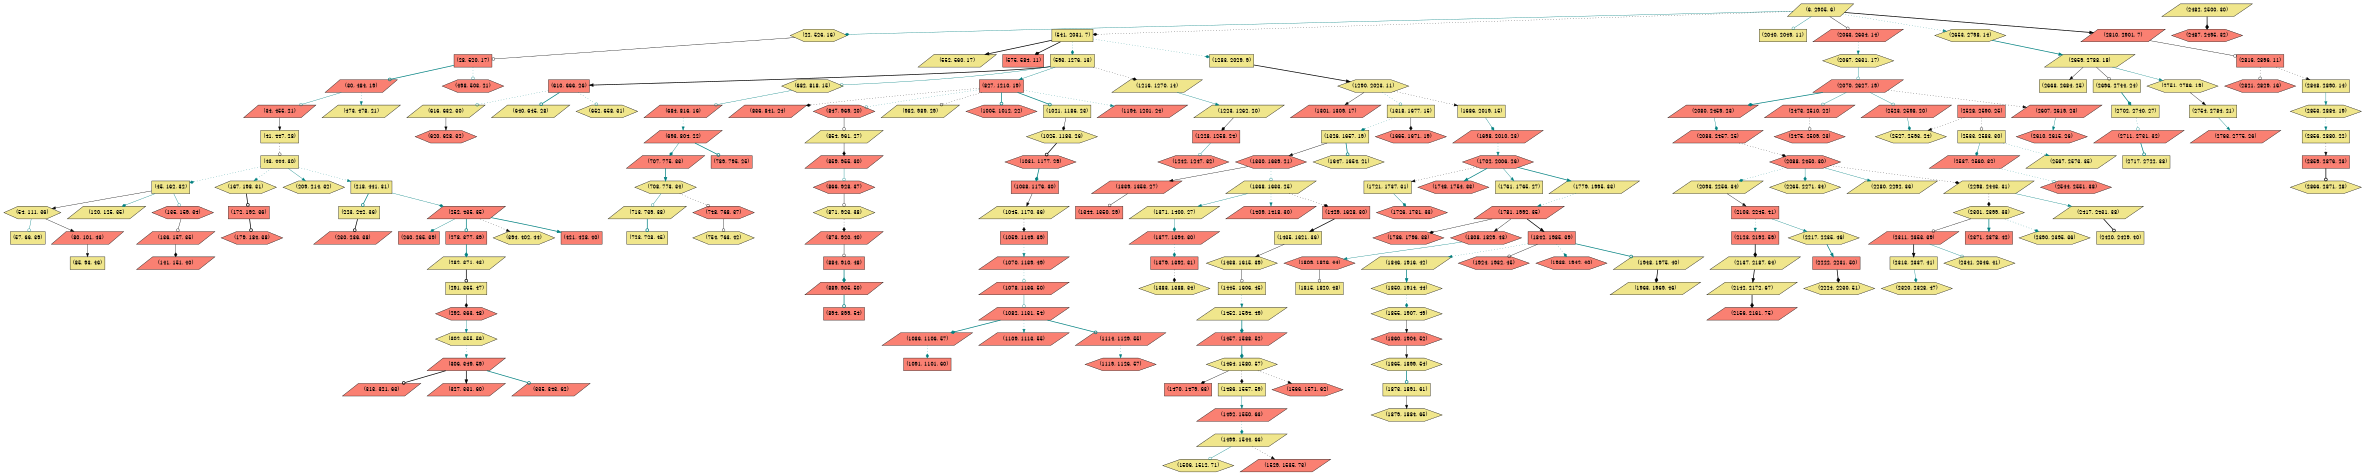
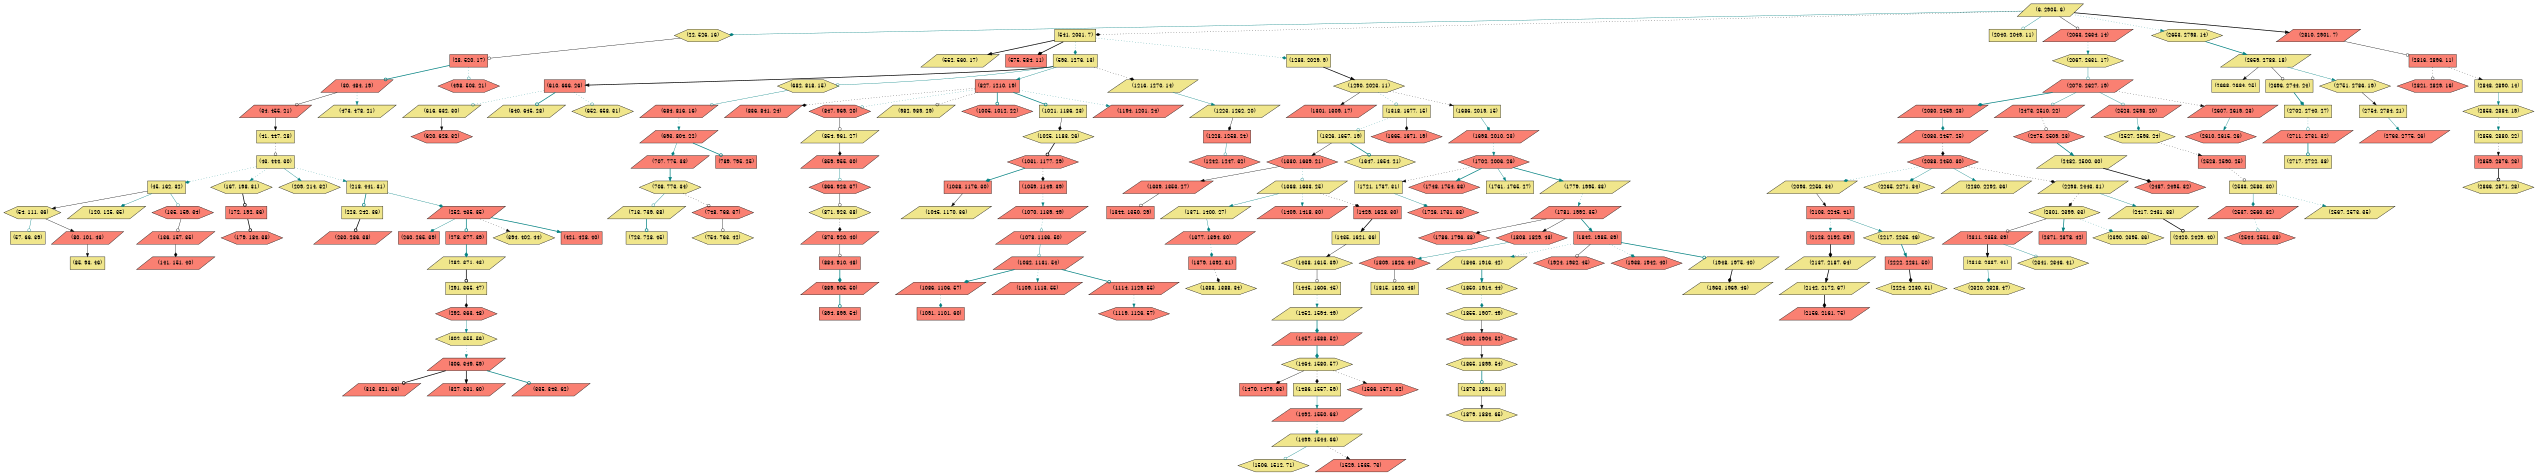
edge "(30, 484, 19)" -> "(34, 455, 21)": color teal -> black
edge "(1318, 1677, 15)" -> "(1326, 1657, 19)": arrowhead diamond -> odot
edge "(2528, 2590, 25)" -> "(2527, 2593, 24)": reversed
edge "(2475, 2509, 23)" -> "(2482, 2500, 30)": added
edge "(1045, 1170, 36)" -> "(1059, 1149, 39)": now "(1031, 1177, 29)" -> "(1059, 1149, 39)"
edge "(1781, 1992, 35)" -> "(1842, 1985, 39)": color black -> teal
